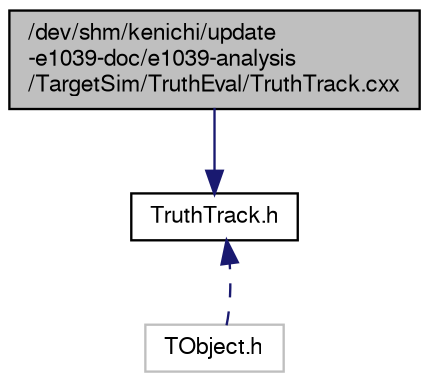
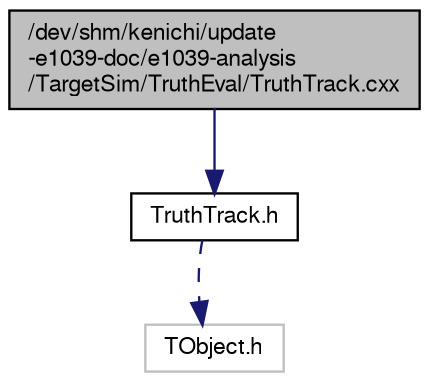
edge "TObject.h" -> "TruthTrack.h": reversed
